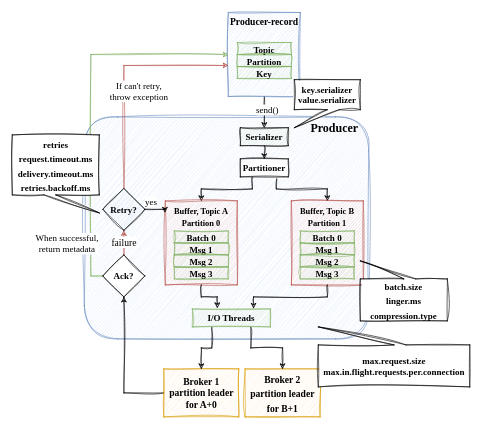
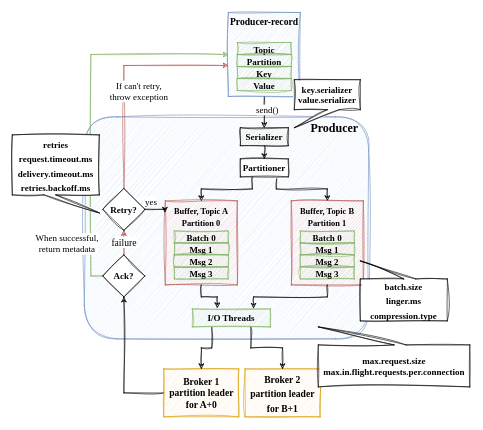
node "Value": added
node "Retry?": fillcolor #dae8fc -> #ffffff
